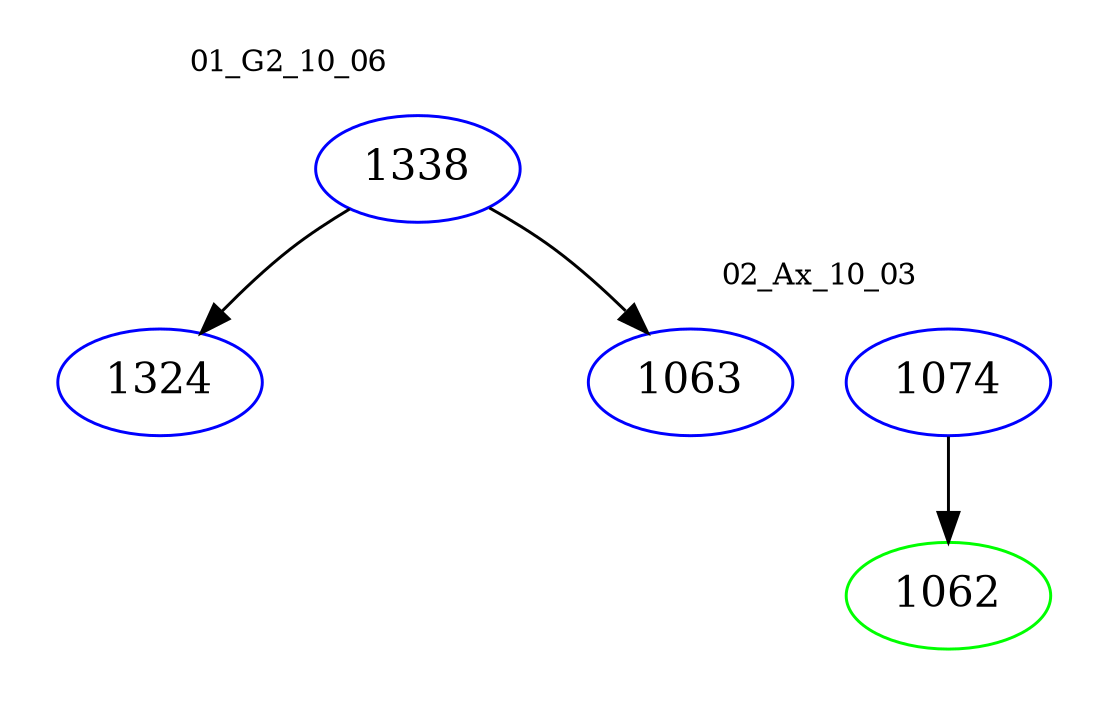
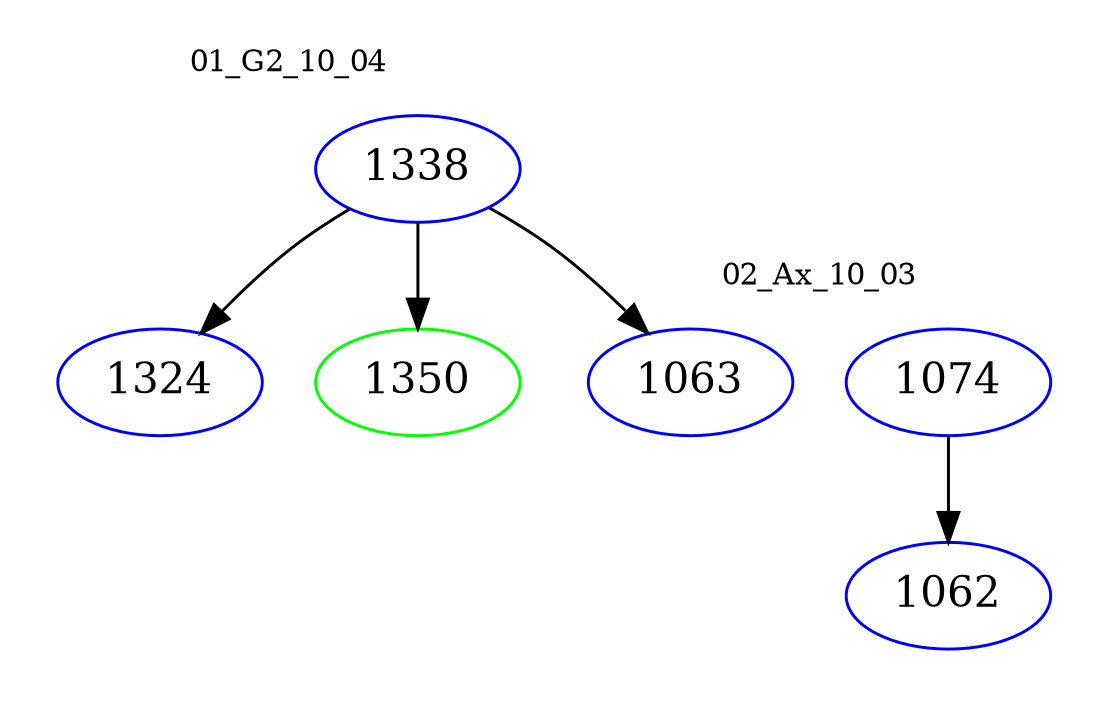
cluster "01_G2_10_06": label "01_G2_10_06" -> "01_G2_10_04"
node "1350": added
node "1062": color green -> blue
